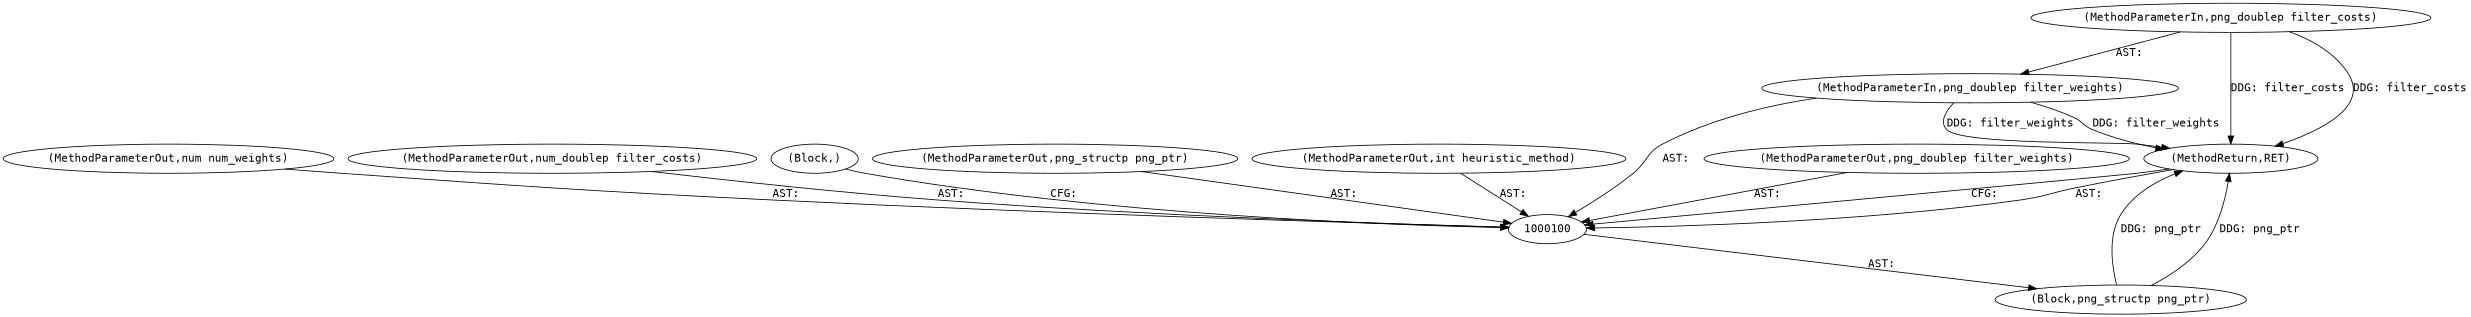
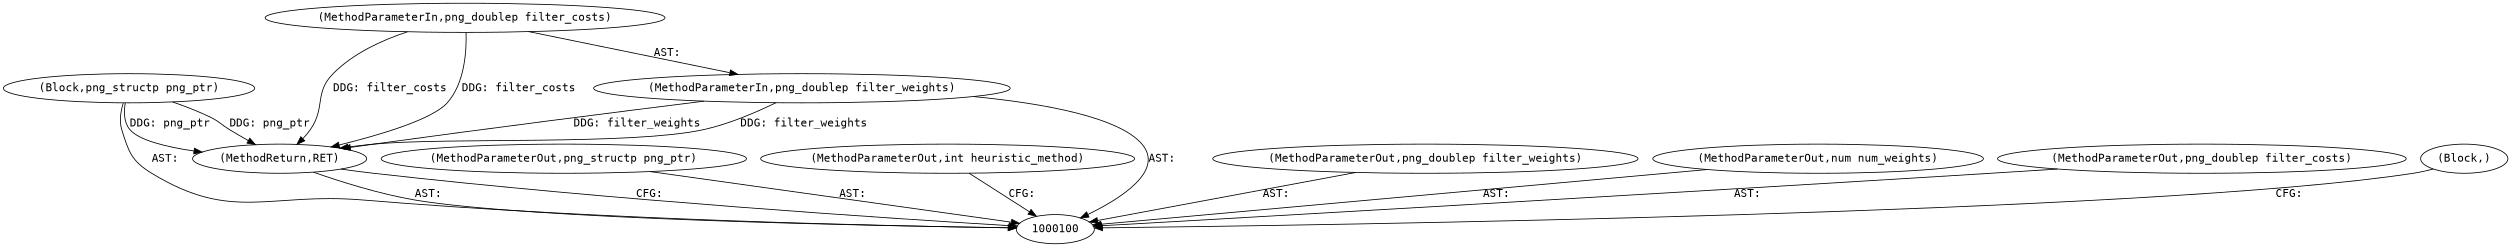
node "(MethodParameterOut,num_doublep filter_costs)": label "(MethodParameterOut,num_doublep filter_costs)" -> "(MethodParameterOut,png_doublep filter_costs)"
edge "(MethodParameterOut,int heuristic_method)" -> "1000100": label "AST: " -> "CFG: "
edge "1000100" -> "(Block,png_structp png_ptr)": reversed
